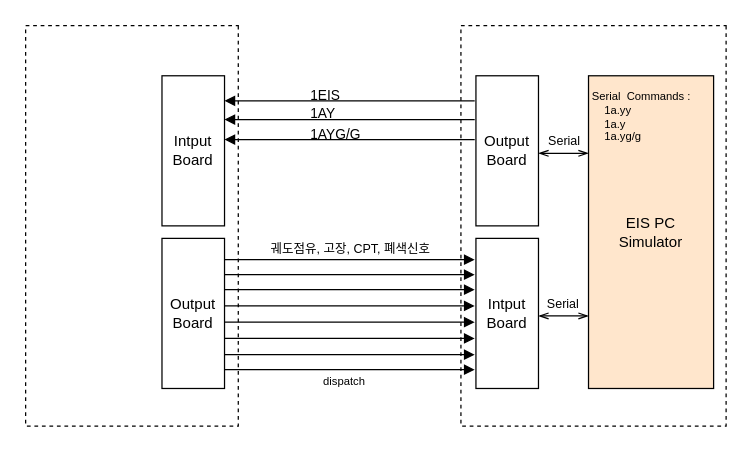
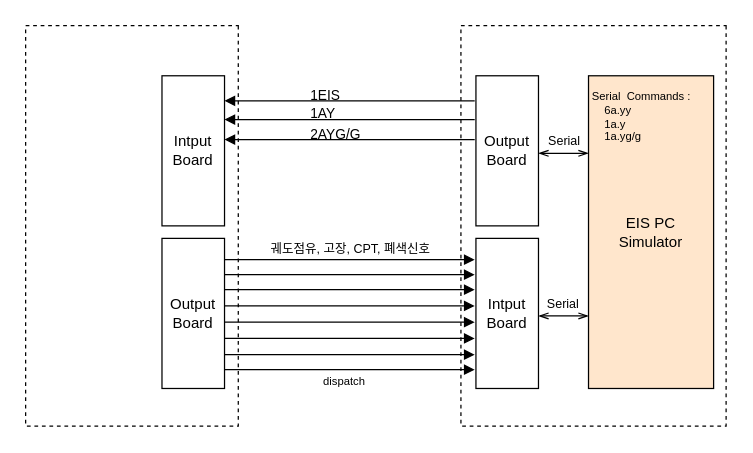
node "Serial Commands : 1a.yy 1a.y 1a.yg/g": label "Serial Commands : 1a.yy 1a.y 1a.yg/g" -> "Serial Commands : 6a.yy 1a.y 1a.yg/g"
node "1AYG/G": label "1AYG/G" -> "2AYG/G"
